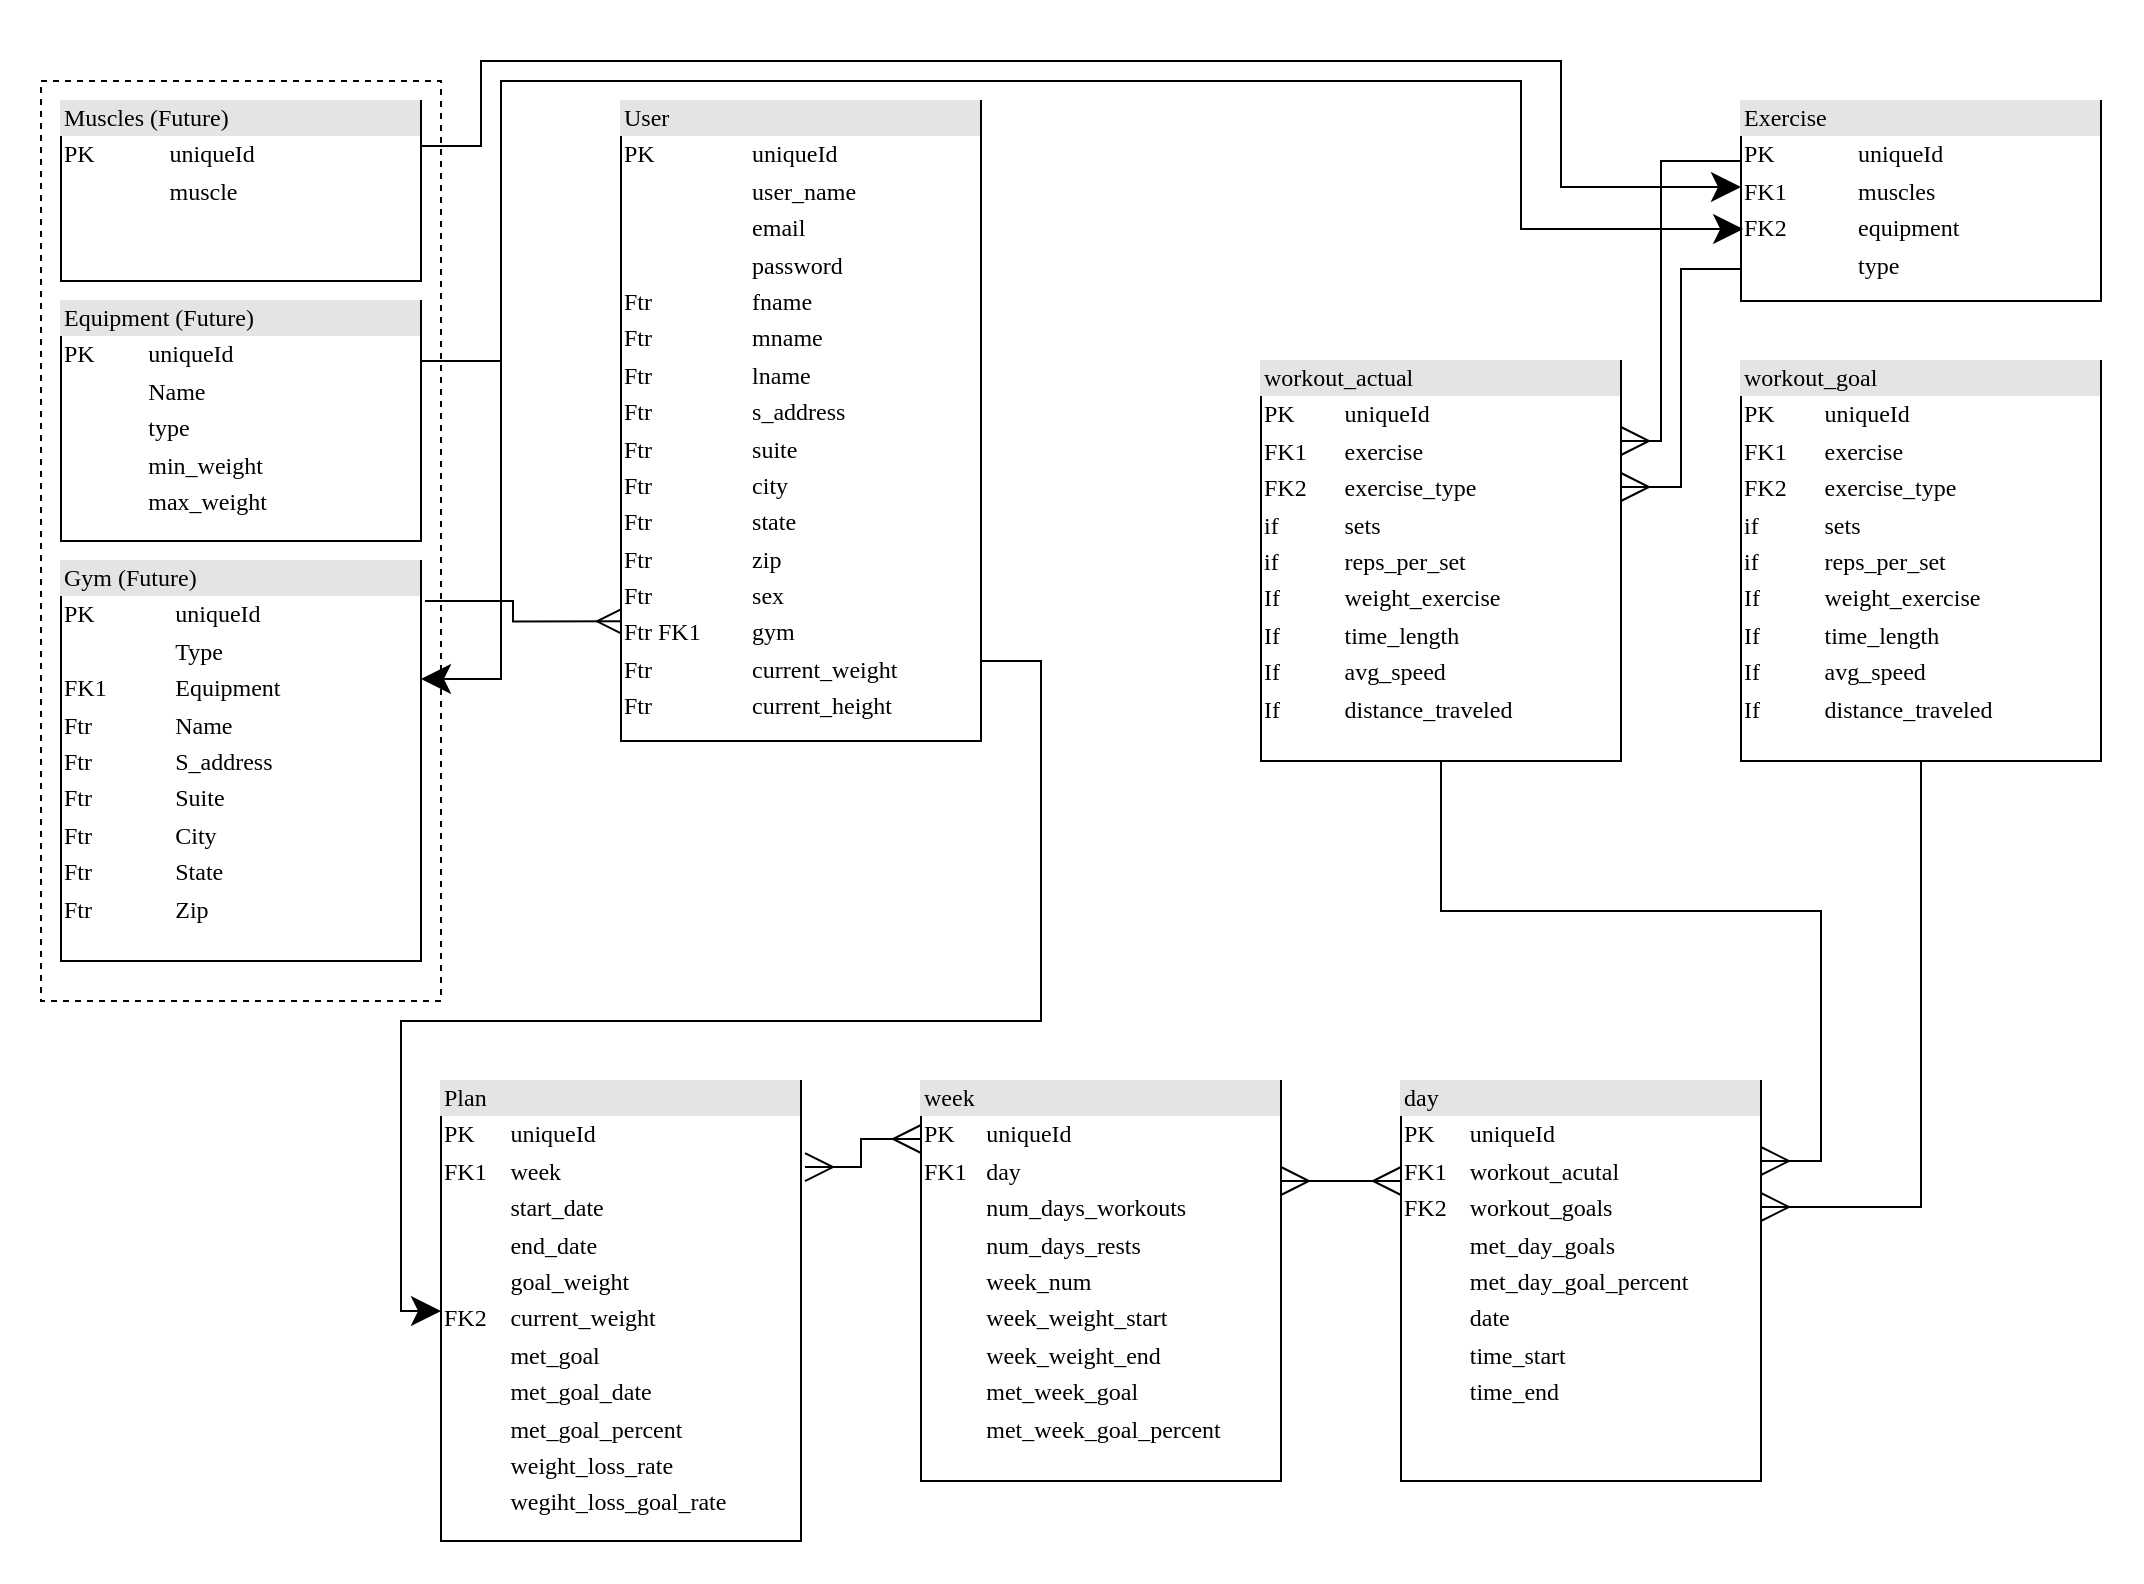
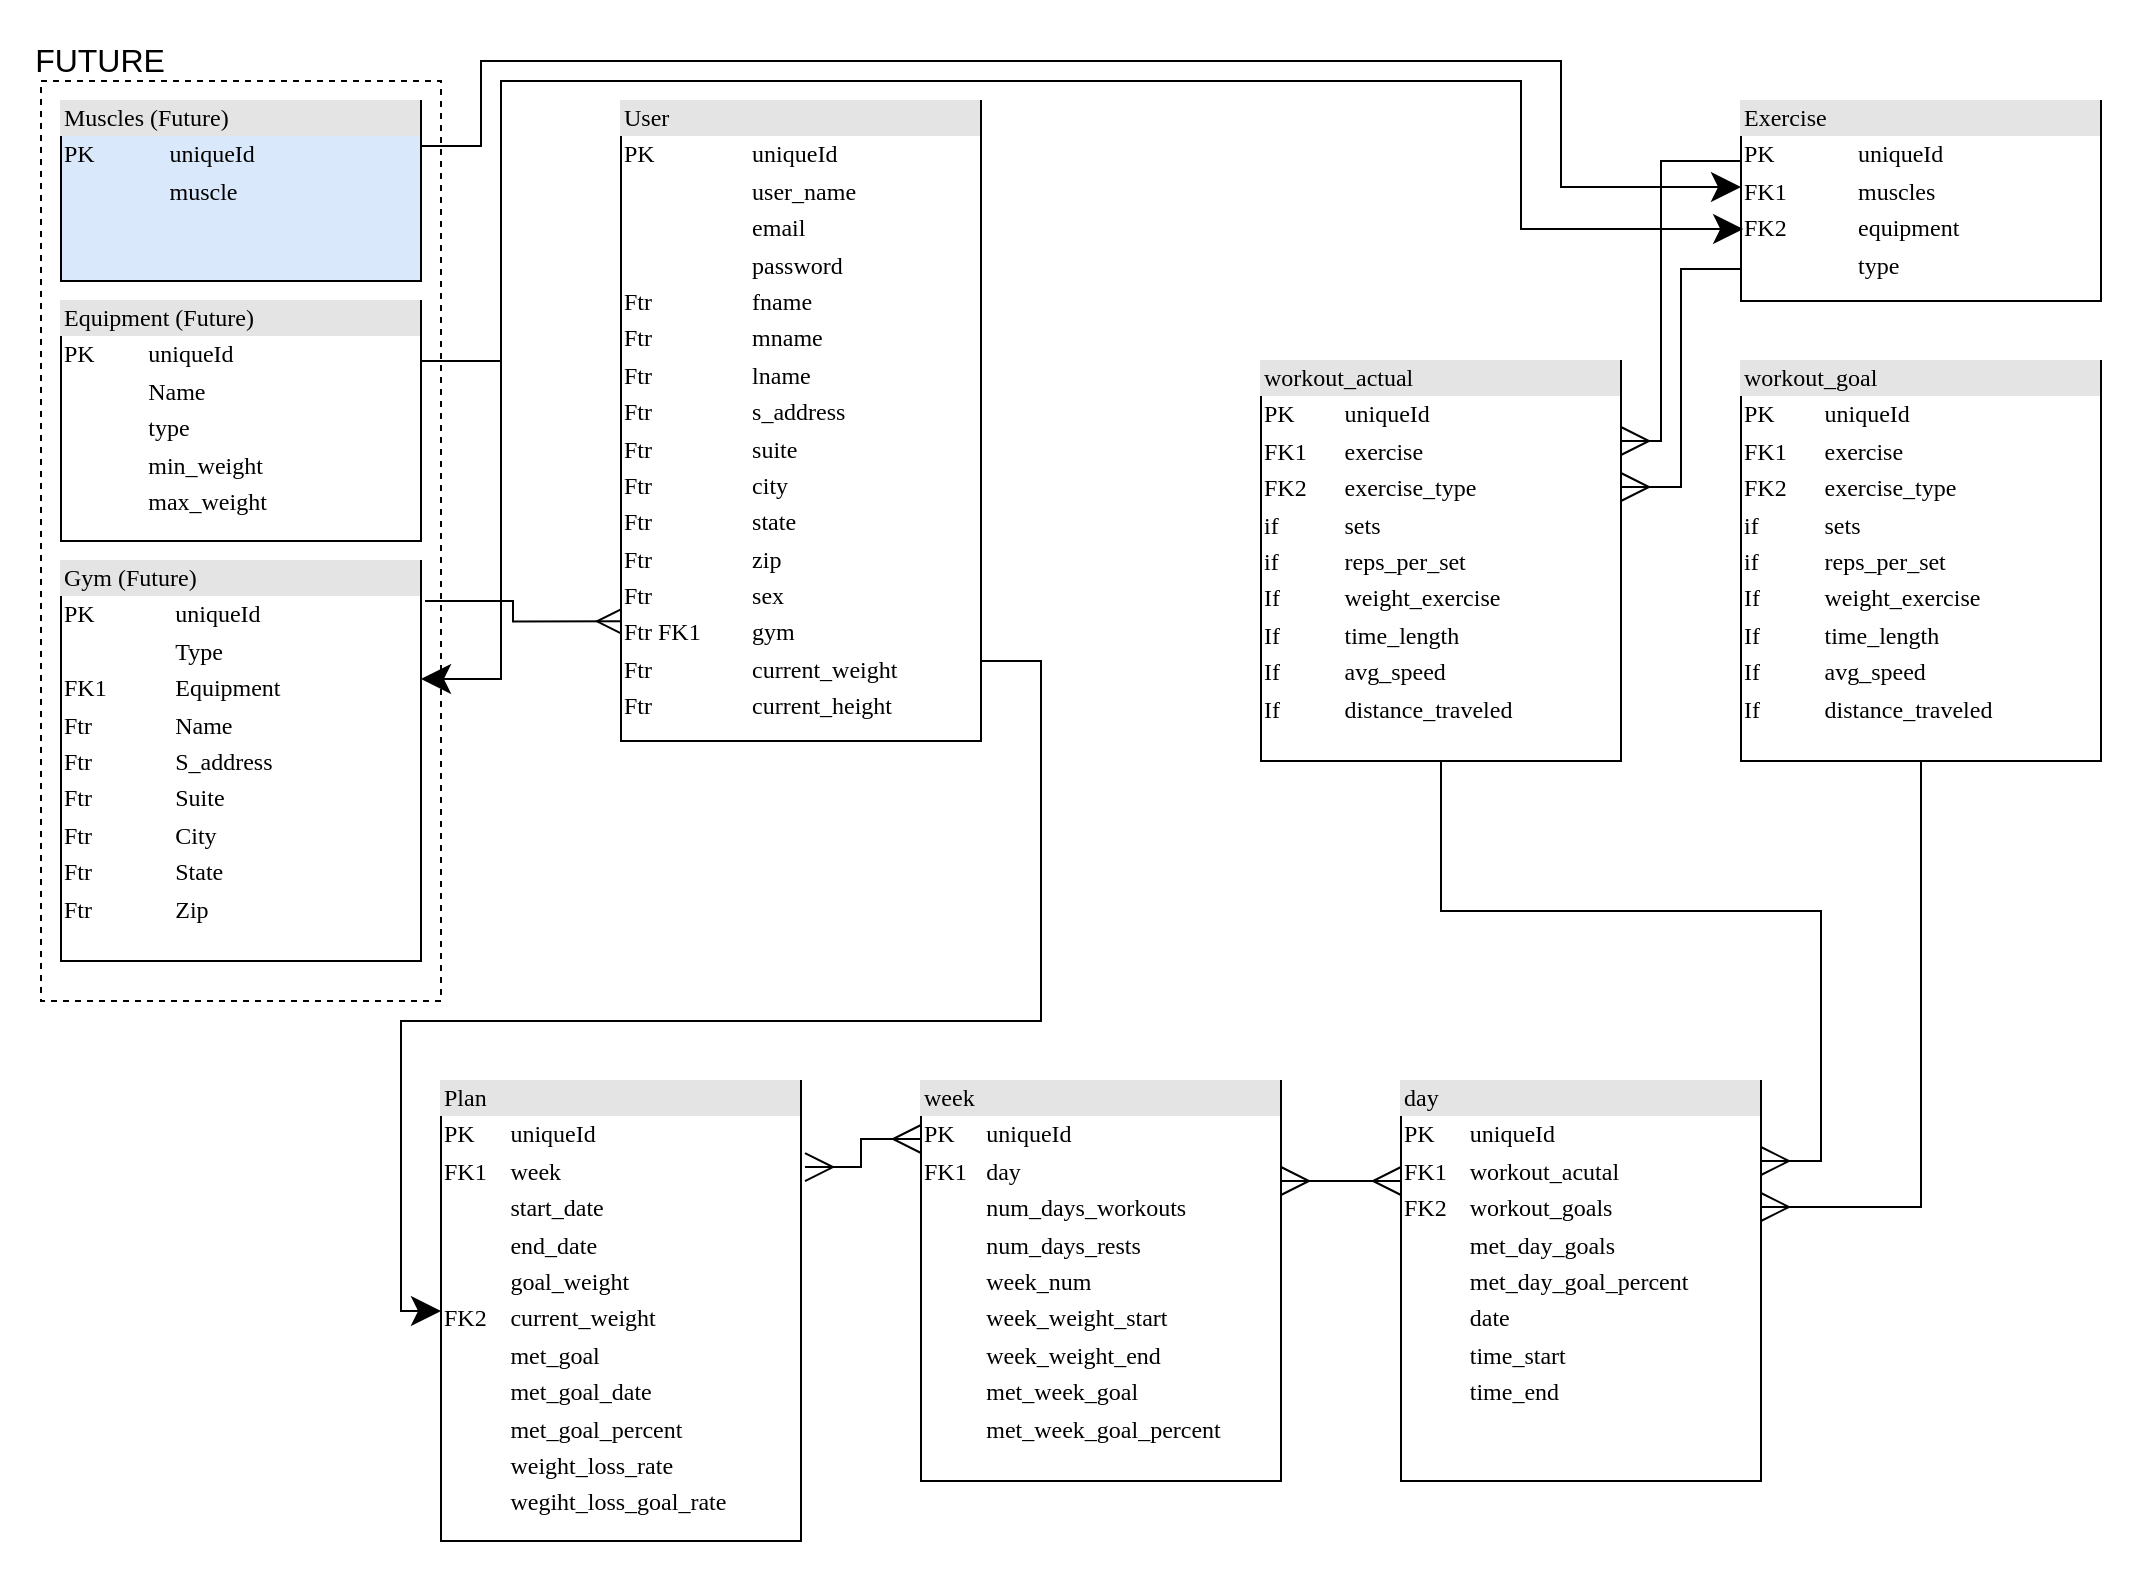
node "FUTURE": added
node "Muscles (Future) PK uniqueId muscle": fillcolor #ffffff -> #dae8fc
